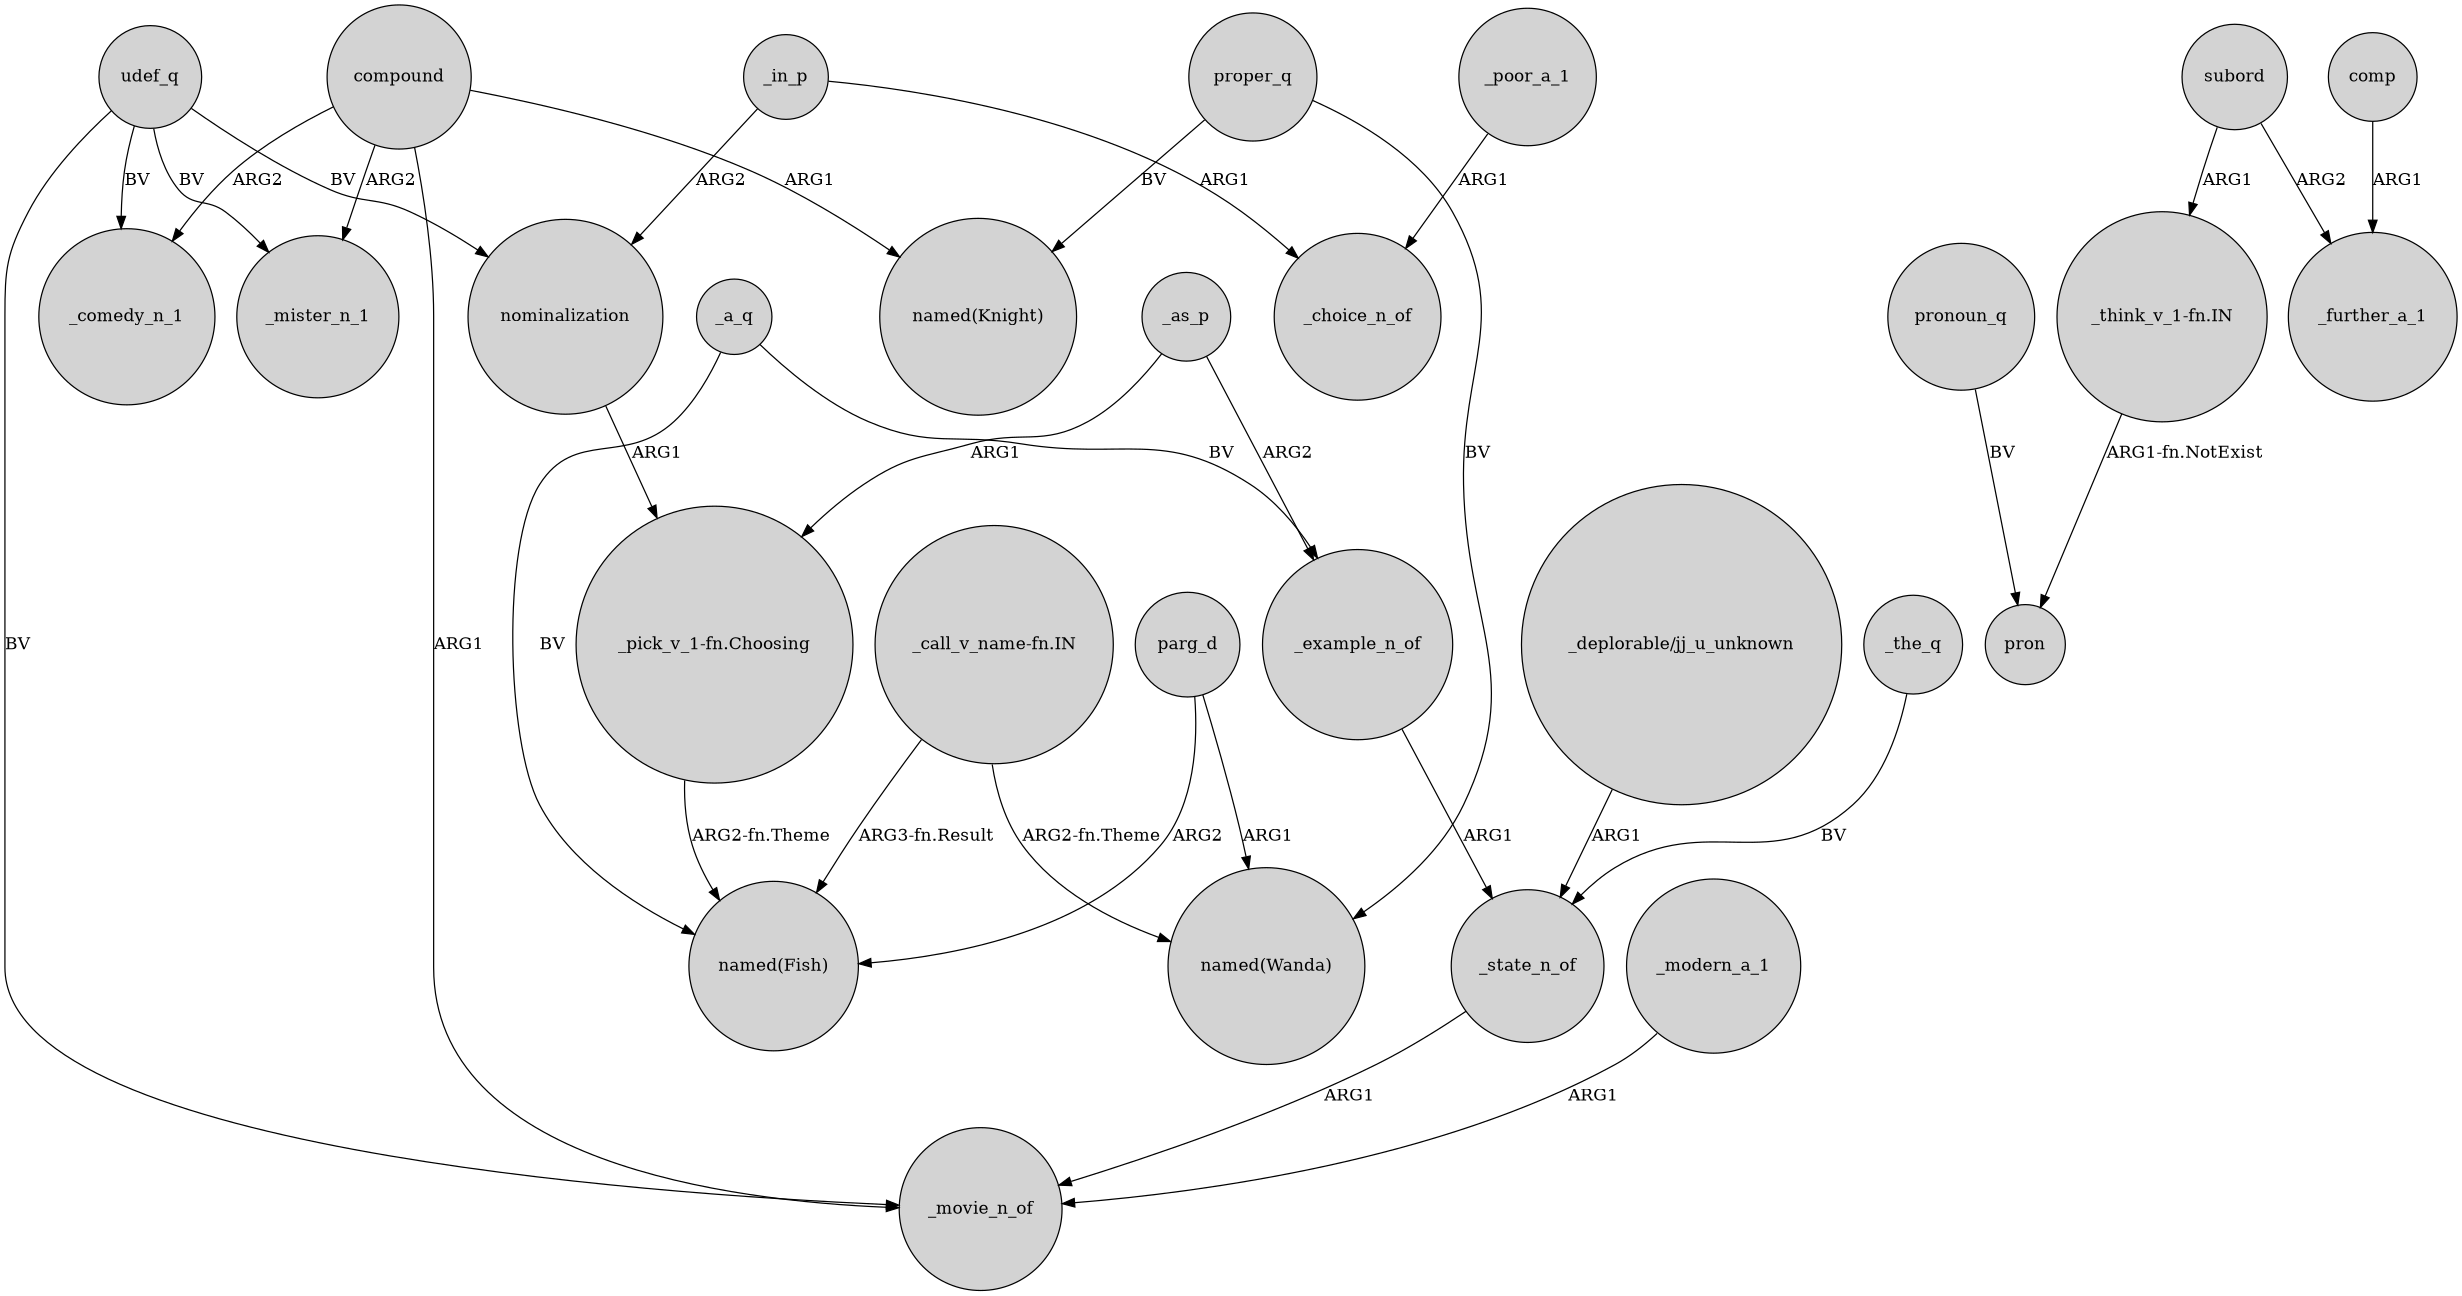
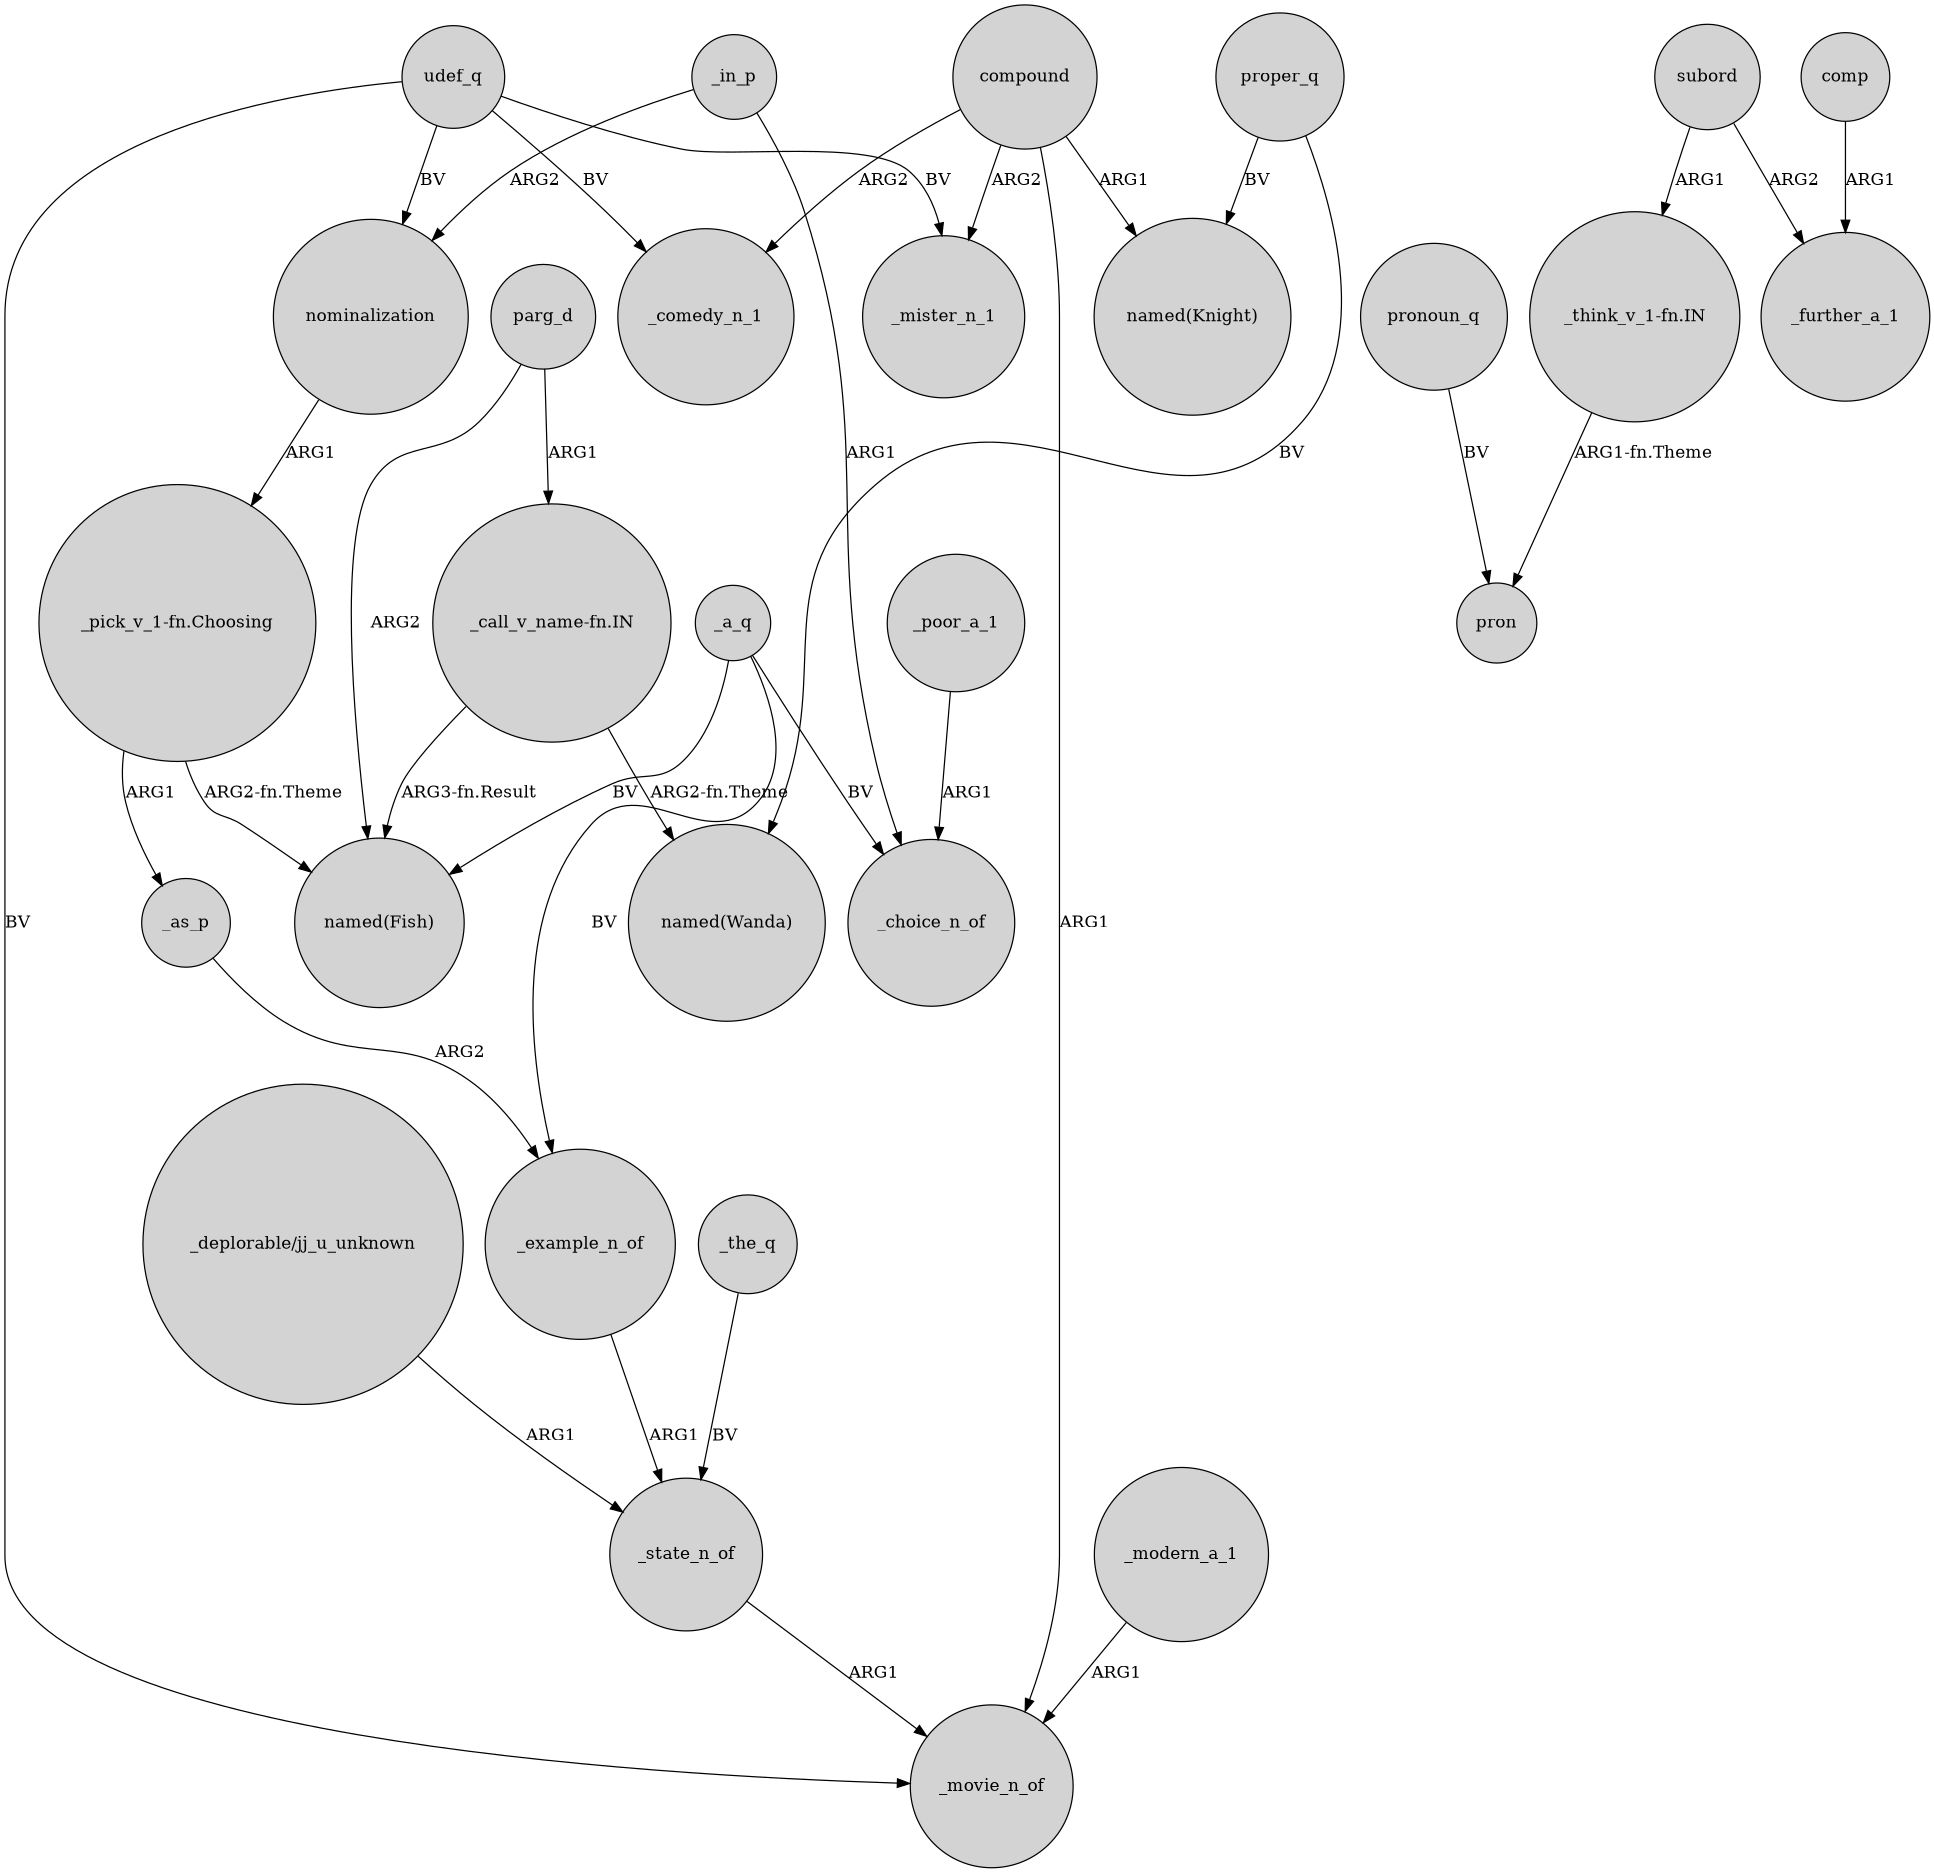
edge "_as_p" -> "_pick_v_1-fn.Choosing": reversed
edge "_think_v_1-fn.IN" -> "pron": label "ARG1-fn.NotExist" -> "ARG1-fn.Theme"
edge "_a_q" -> "_choice_n_of": added, label "BV"
edge "parg_d" -> "named(Wanda)": now "parg_d" -> "_call_v_name-fn.IN"
